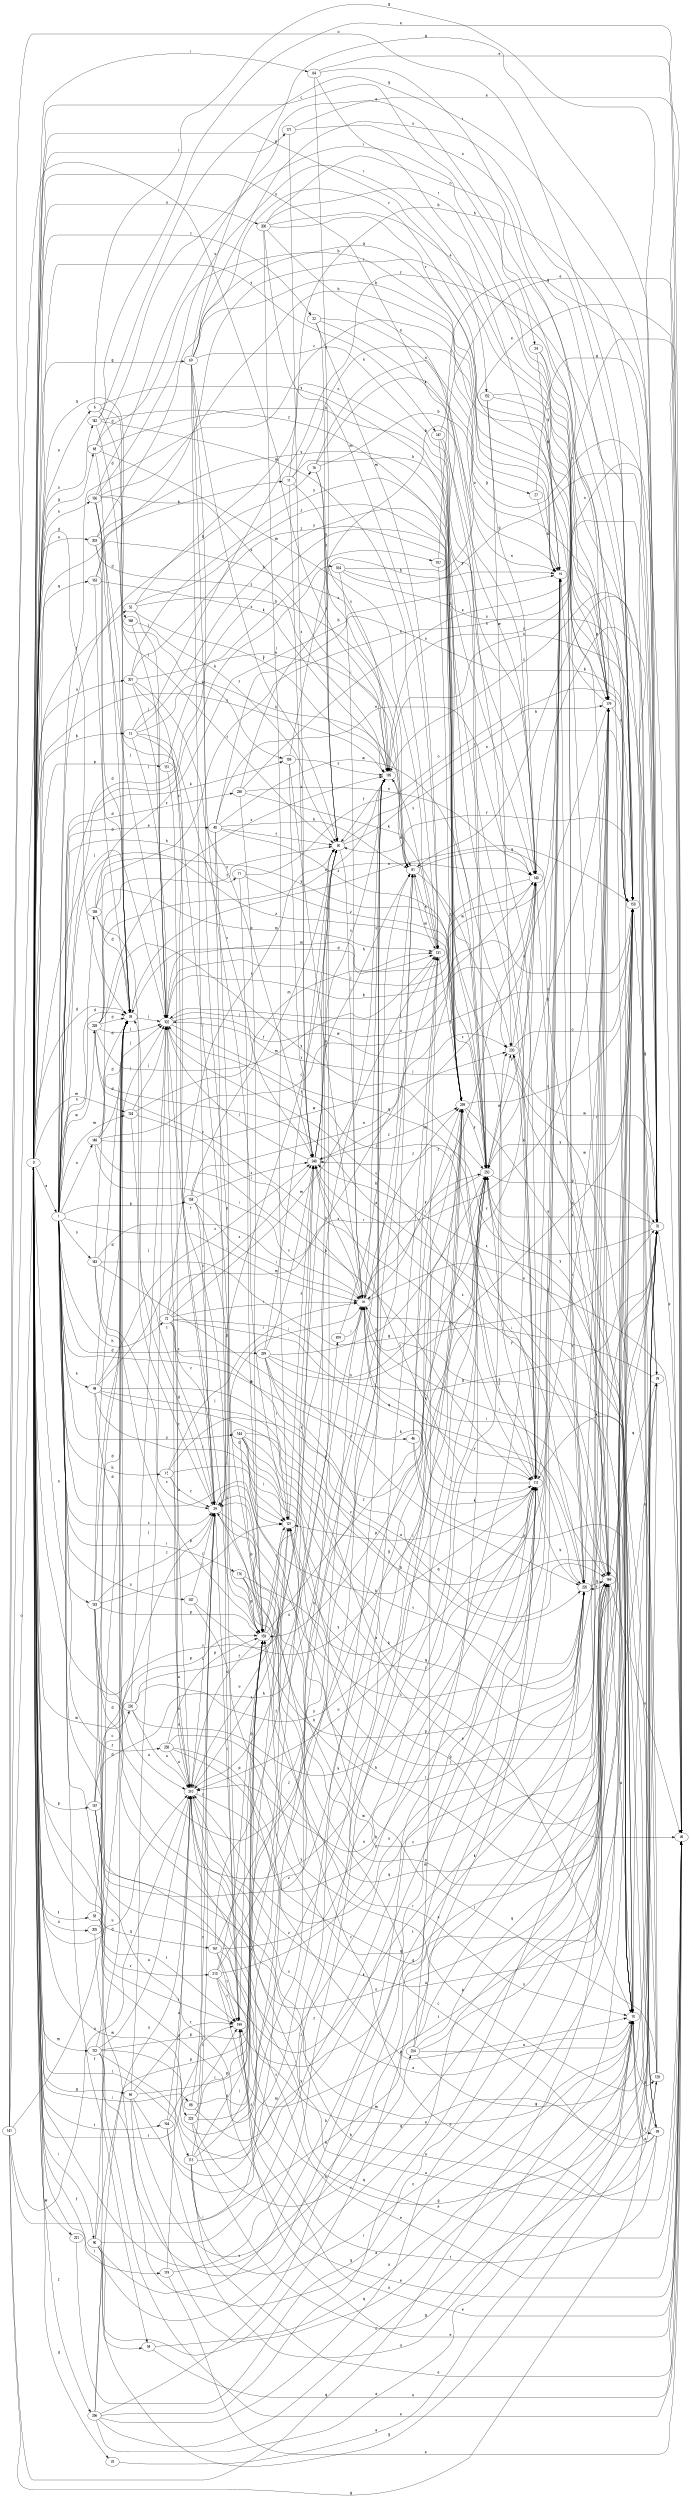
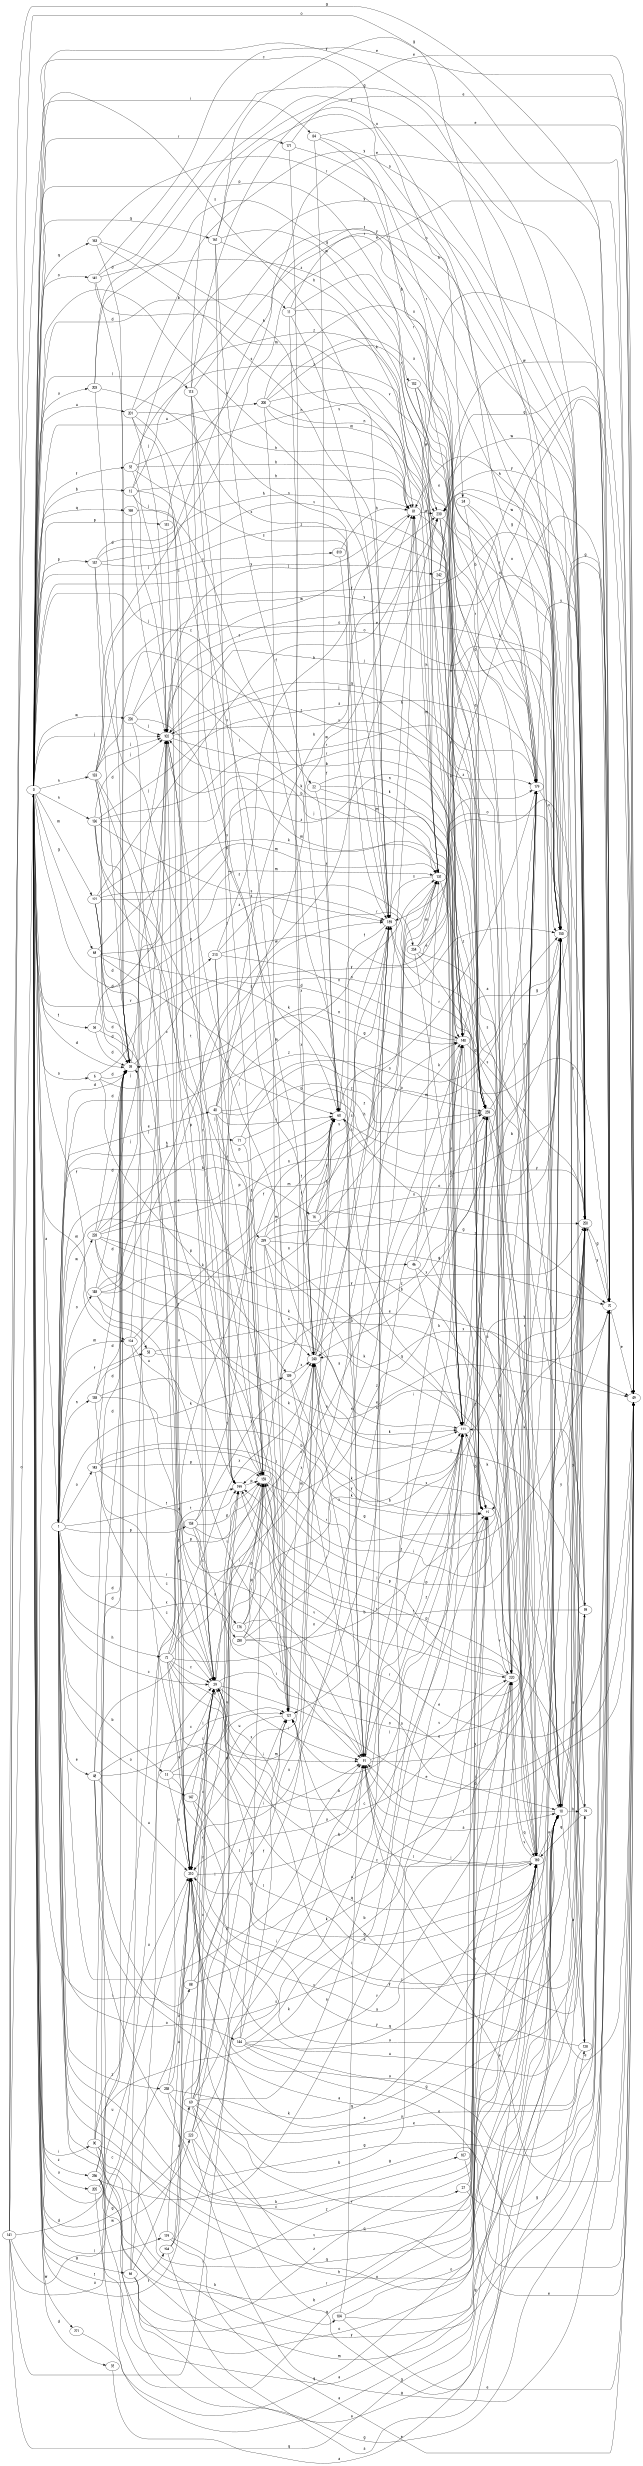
edge "81" -> "102": added, label "j"
